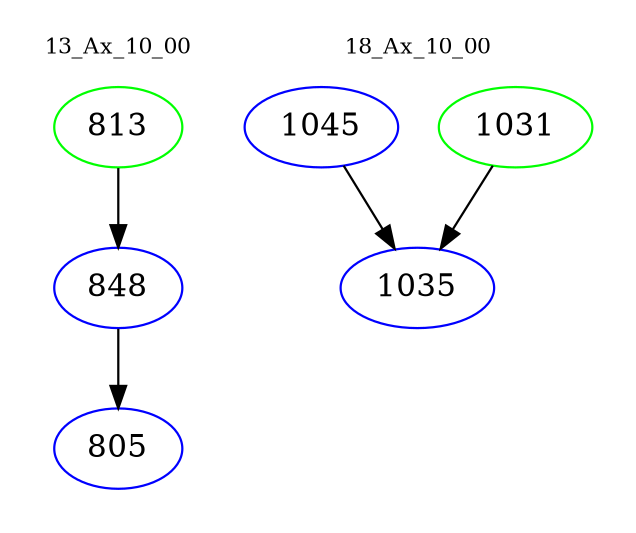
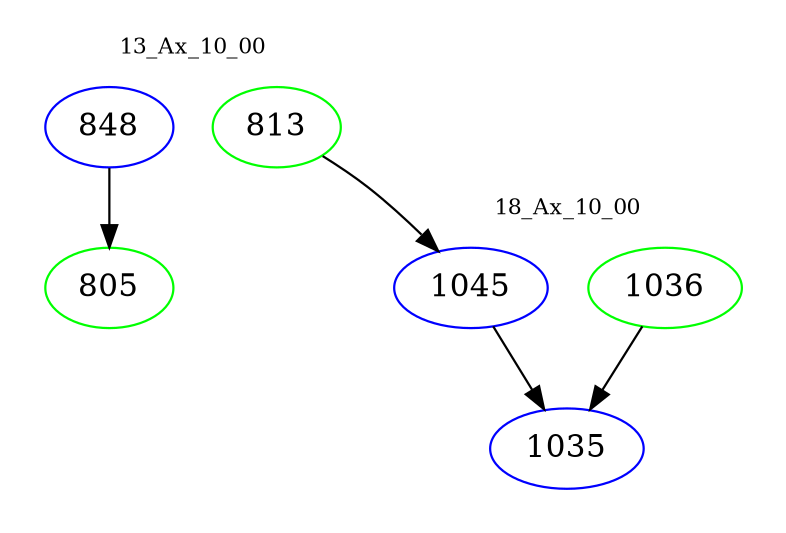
node "1031": label "1031" -> "1036"
edge "813" -> "848": now "813" -> "1045"
node "805": color blue -> green
